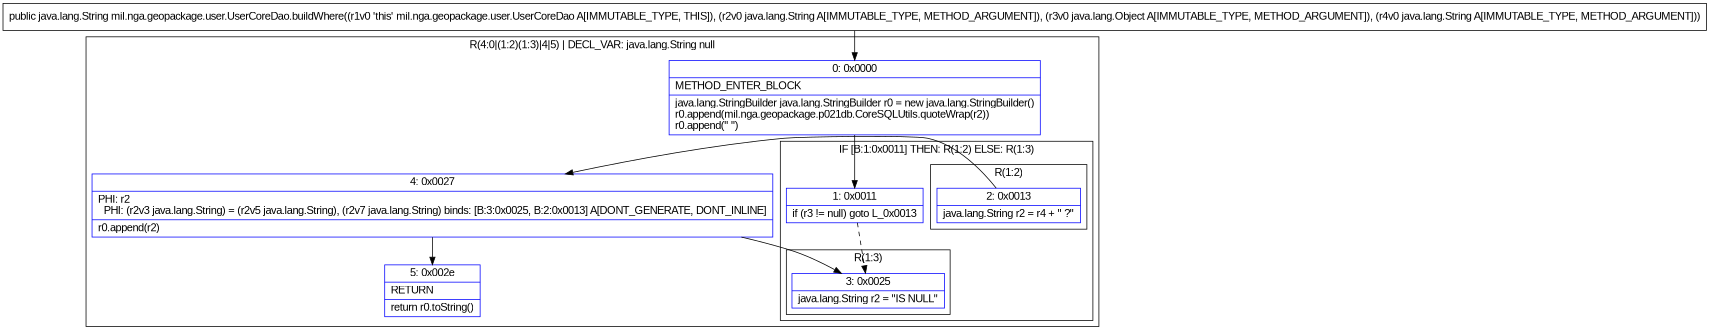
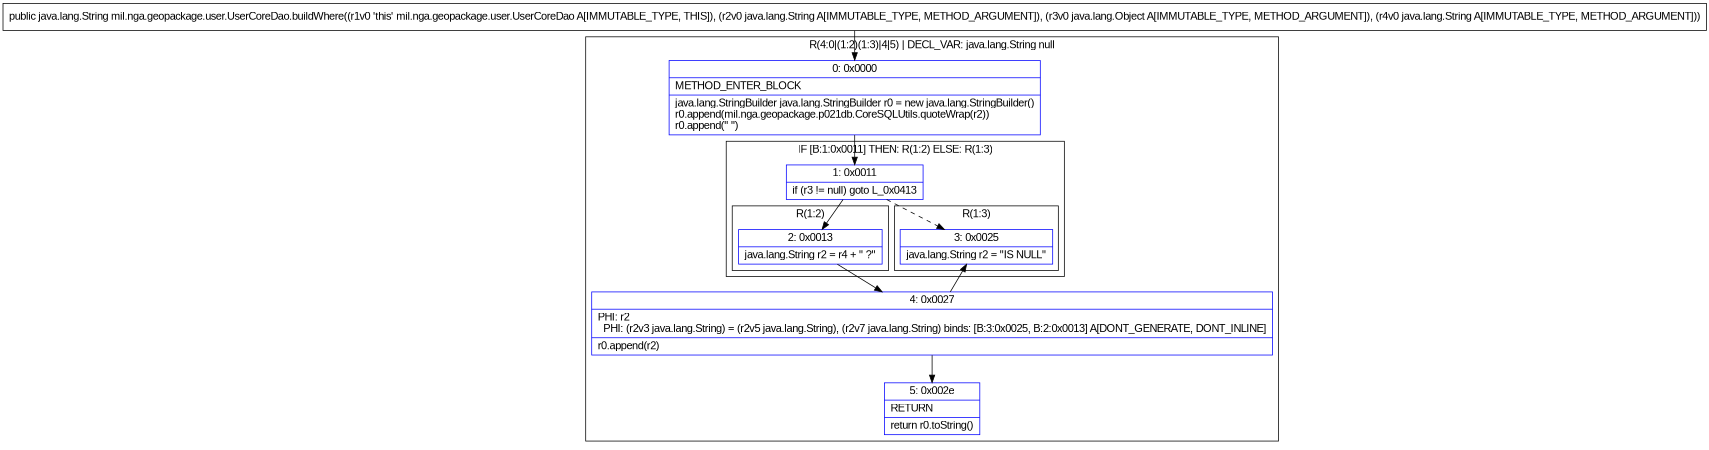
edge "1: 0x0011" -> "2: 0x0013": added
node "1: 0x0011": text "if (r3 != null) goto L_0x0013" -> "if (r3 != null) goto L_0x0413"
